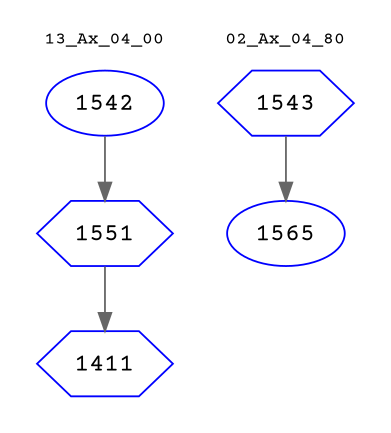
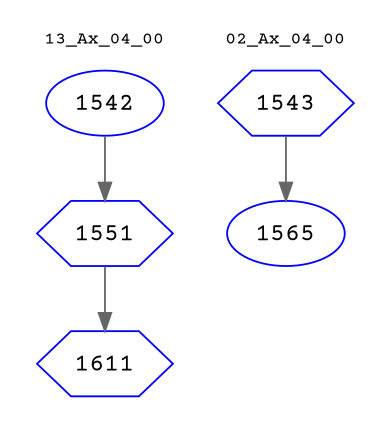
cluster "02_Ax_04_80": label "02_Ax_04_80" -> "02_Ax_04_00"
node "1411": label "1411" -> "1611"
